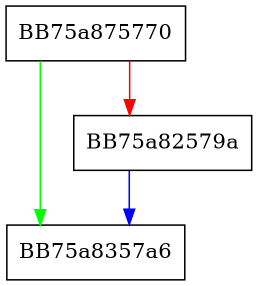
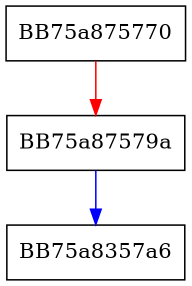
edge "BB75a875770" -> "BB75a8357a6": removed
node "BB75a82579a": label "BB75a82579a" -> "BB75a87579a"
